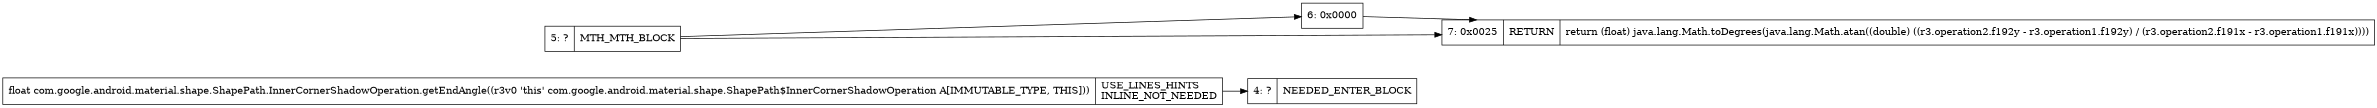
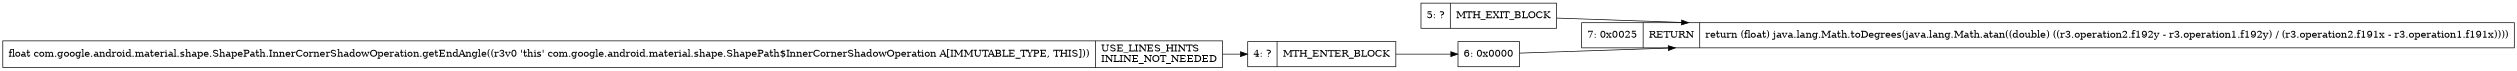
edge "5: ?" -> "6: 0x0000": now "4: ?" -> "6: 0x0000"
node "5: ?": text "MTH_MTH_BLOCK" -> "MTH_EXIT_BLOCK"
node "4: ?": text "NEEDED_ENTER_BLOCK" -> "MTH_ENTER_BLOCK"
